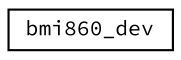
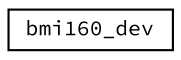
node "bmi860_dev": label "bmi860_dev" -> "bmi160_dev"
